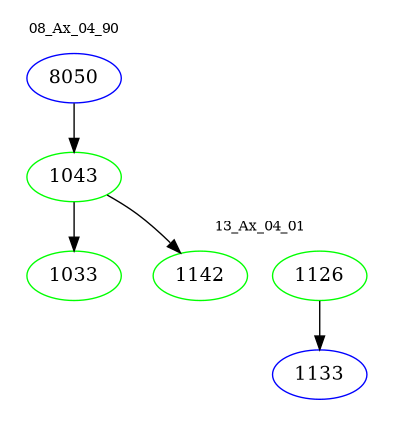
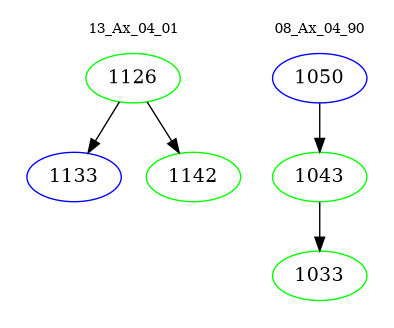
node "8050": label "8050" -> "1050"
edge "1043" -> "1142": now "1126" -> "1142"
